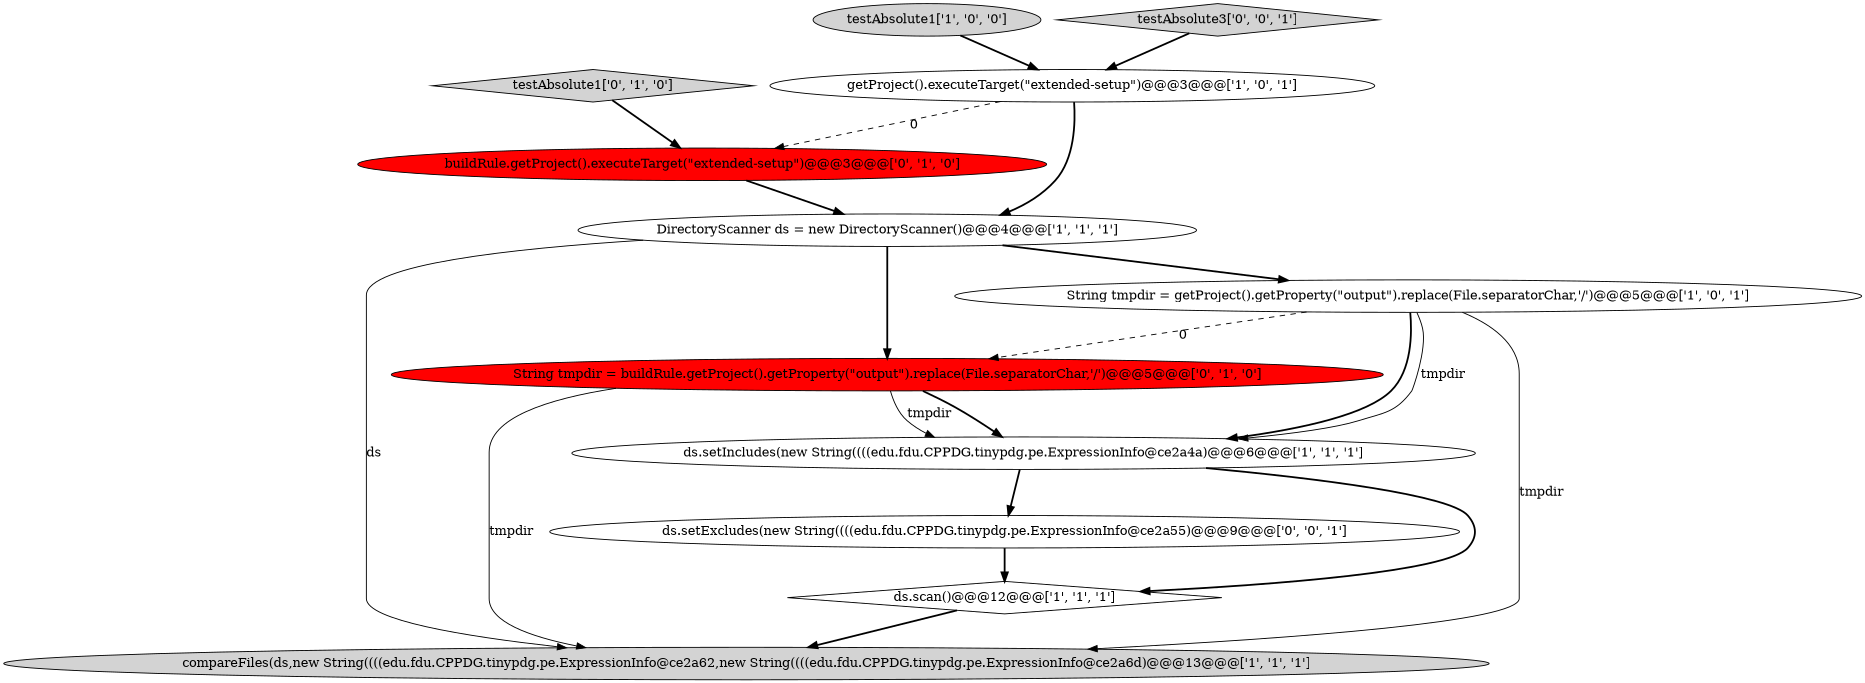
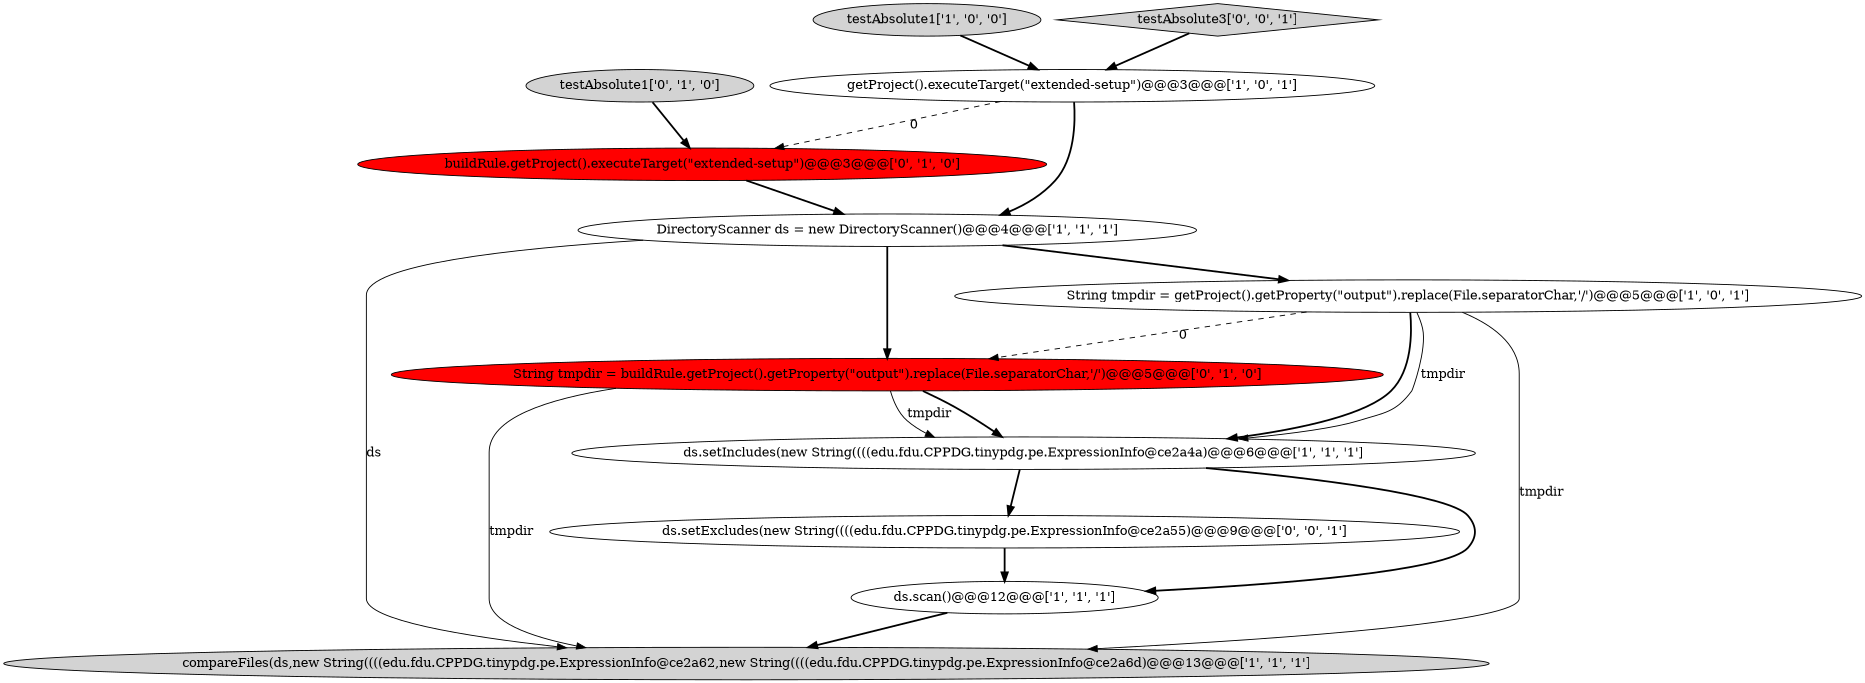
node "testAbsolute1['0', '1', '0']": shape diamond -> ellipse
node "ds.scan()@@@12@@@['1', '1', '1']": shape diamond -> ellipse
